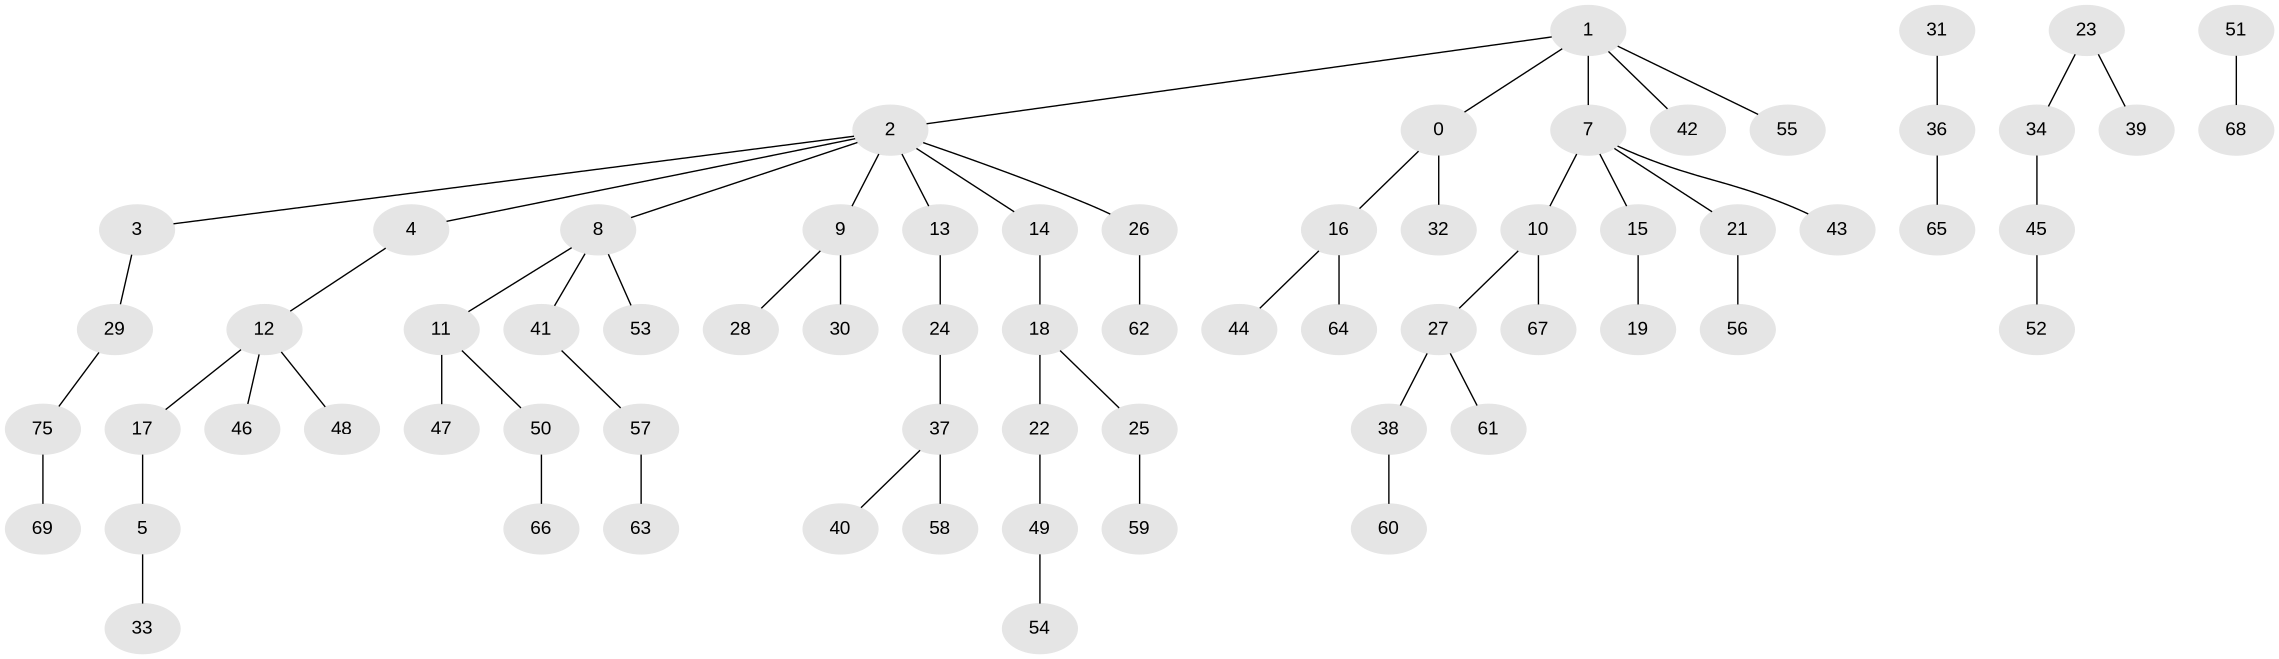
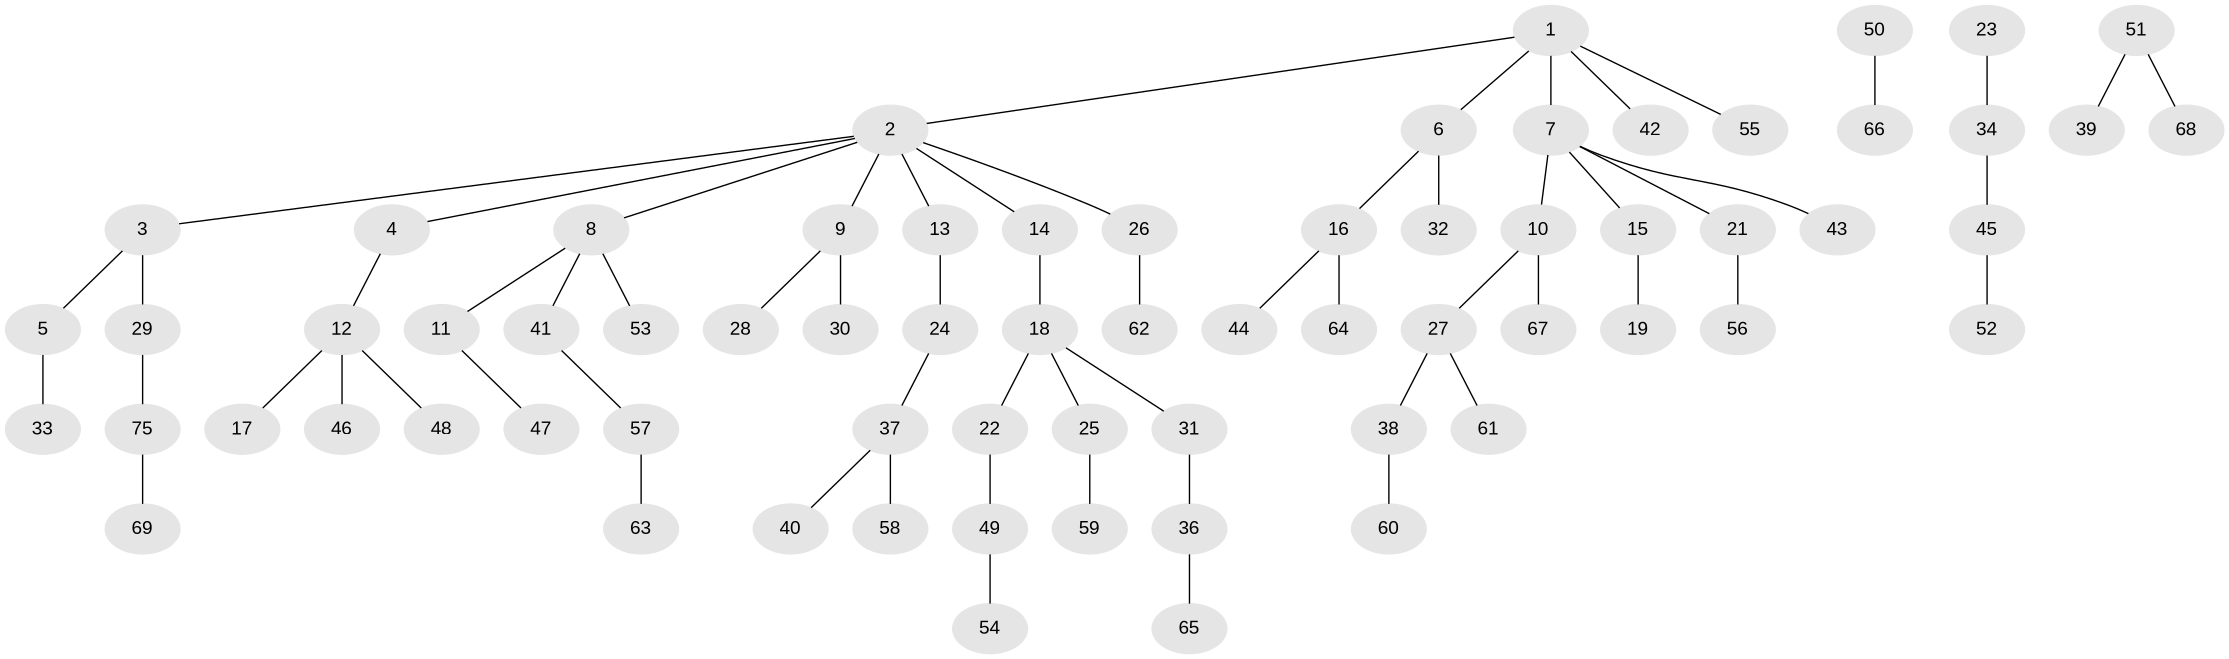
edge "23" -- "39": now "51" -- "39"
node "0": label "0" -> "6"
edge "11" -- "50": removed
edge "18" -- "31": added
edge "17" -- "5": now "3" -- "5"
